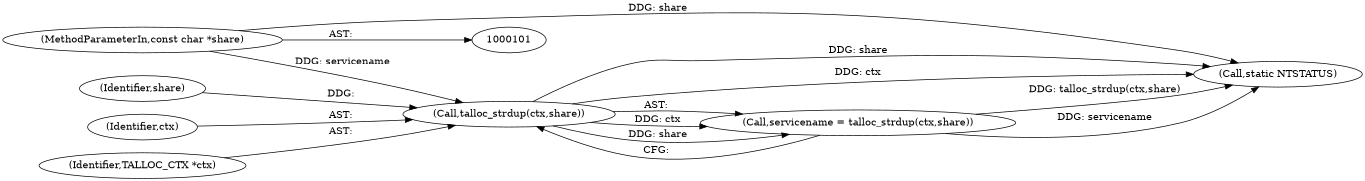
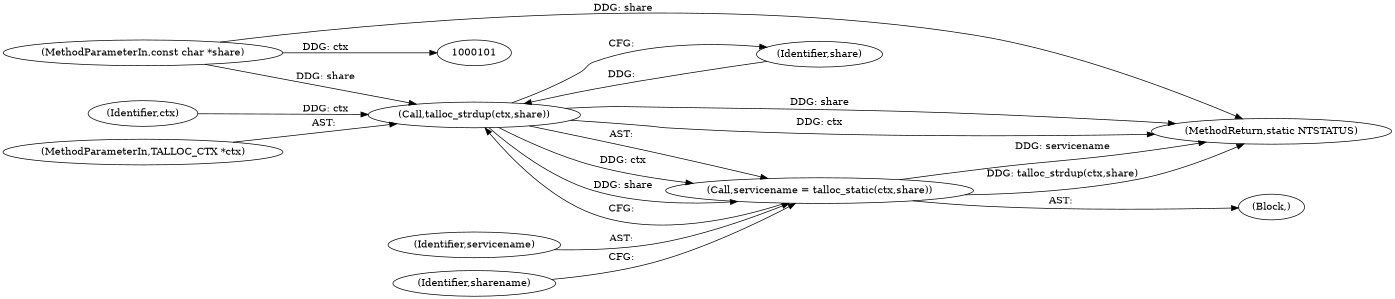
edge "(MethodParameterIn,const char *share)" -> "1000101": label "AST: " -> "DDG: ctx"
edge "(Call,talloc_strdup(ctx,share))" -> "(Identifier,share)": added, label "CFG:"
edge "(MethodParameterIn,const char *share)" -> "(Call,talloc_strdup(ctx,share))": label "DDG: servicename" -> "DDG: share"
node "(Call,static NTSTATUS)": label "(Call,static NTSTATUS)" -> "(MethodReturn,static NTSTATUS)"
edge "(Identifier,ctx)" -> "(Call,talloc_strdup(ctx,share))": label "AST: " -> "DDG: ctx"
node "(Call,servicename = talloc_strdup(ctx,share))": label "(Call,servicename = talloc_strdup(ctx,share))" -> "(Call,servicename = talloc_static(ctx,share))"
node "(Identifier,TALLOC_CTX *ctx)": label "(Identifier,TALLOC_CTX *ctx)" -> "(MethodParameterIn,TALLOC_CTX *ctx)"
node "(Block,)": added
node "(Identifier,servicename)": added
node "(Identifier,sharename)": added
